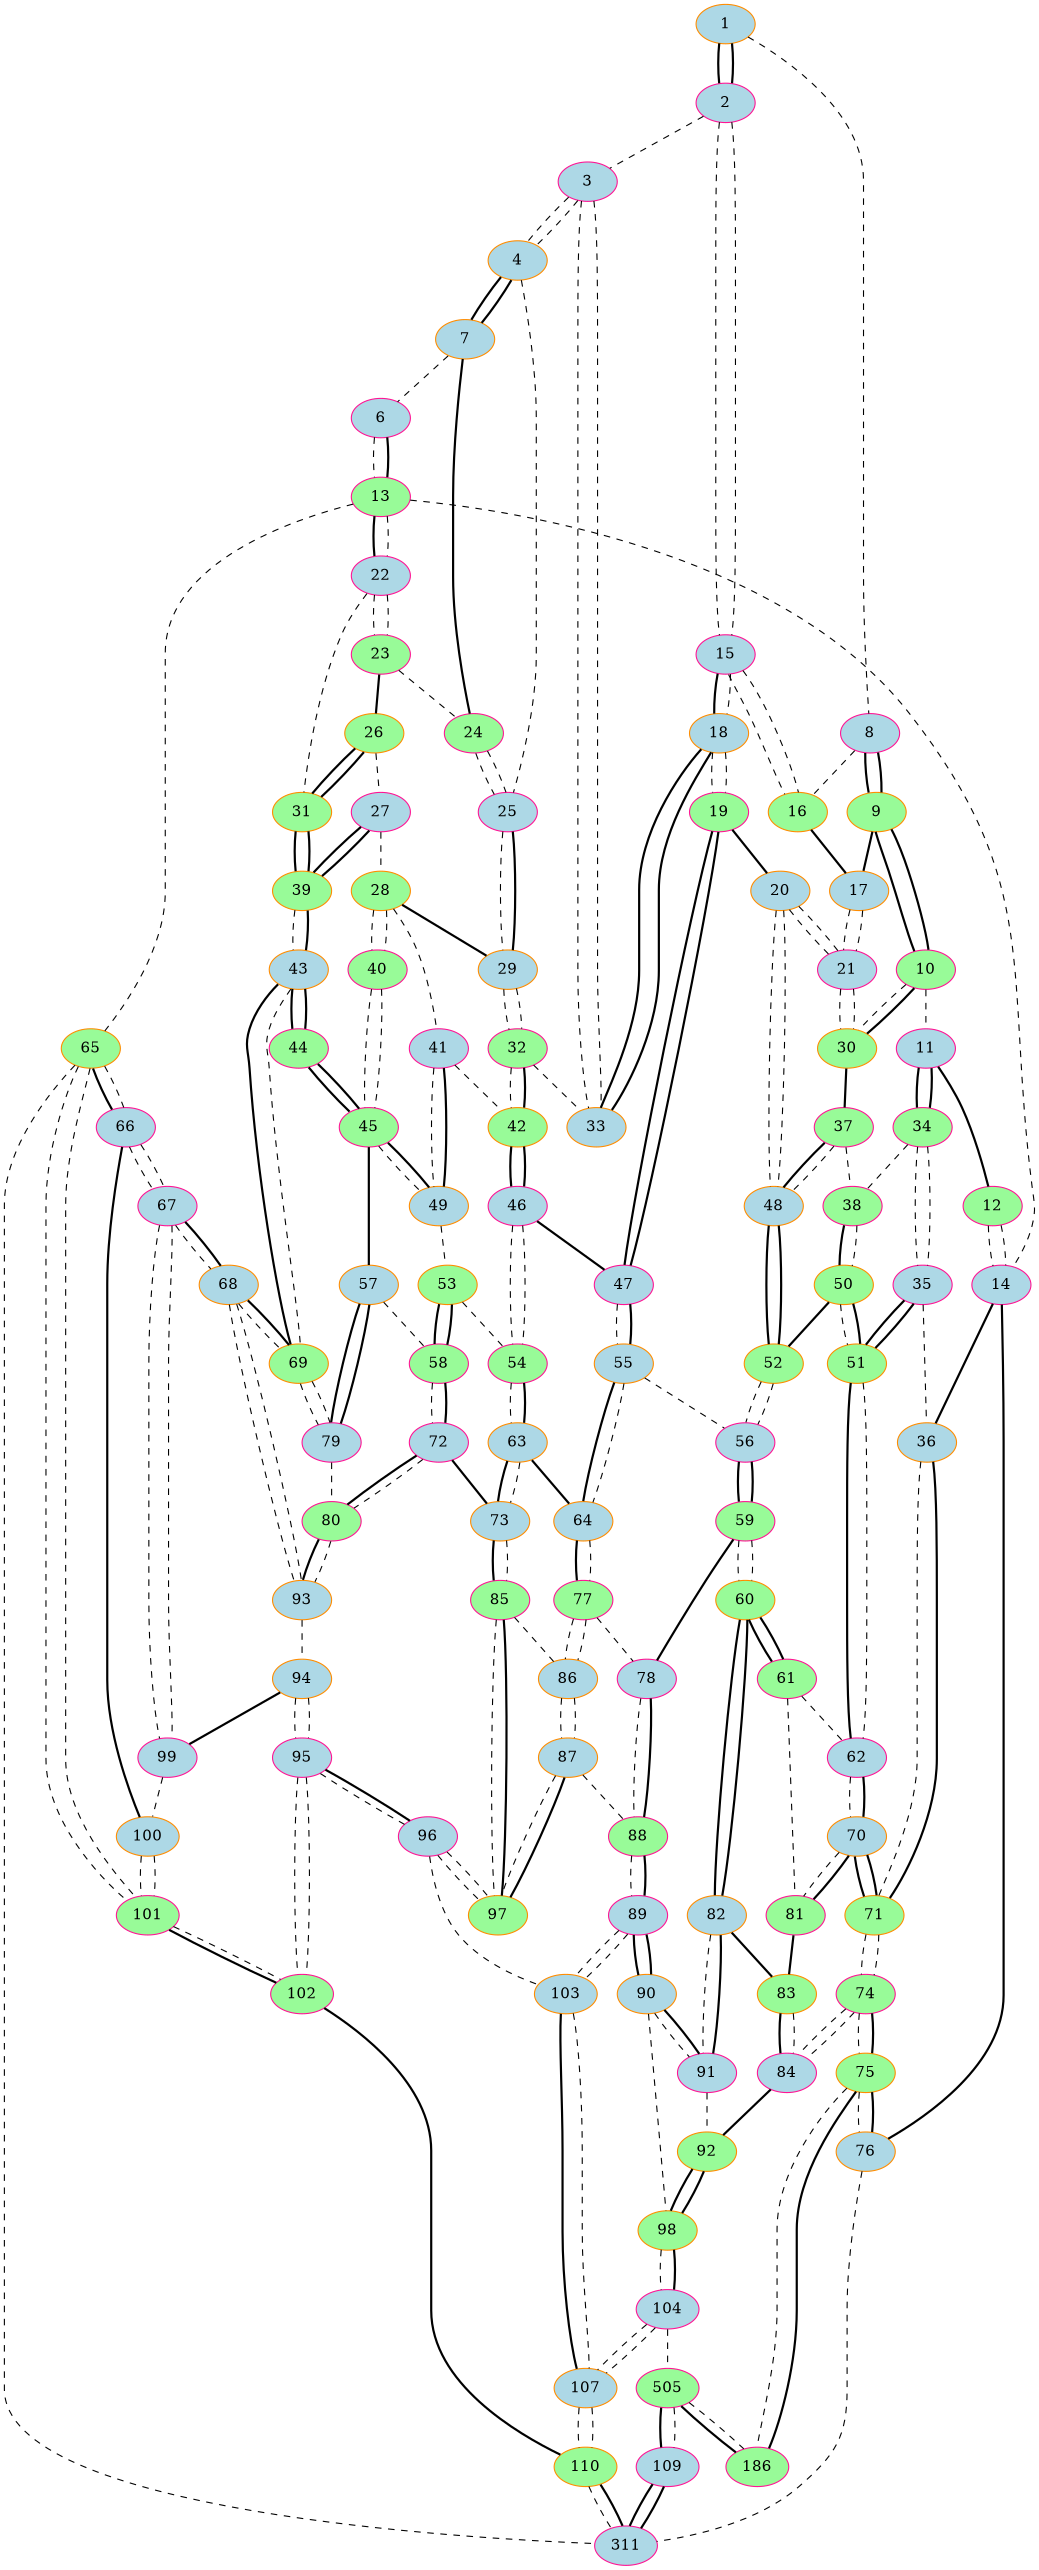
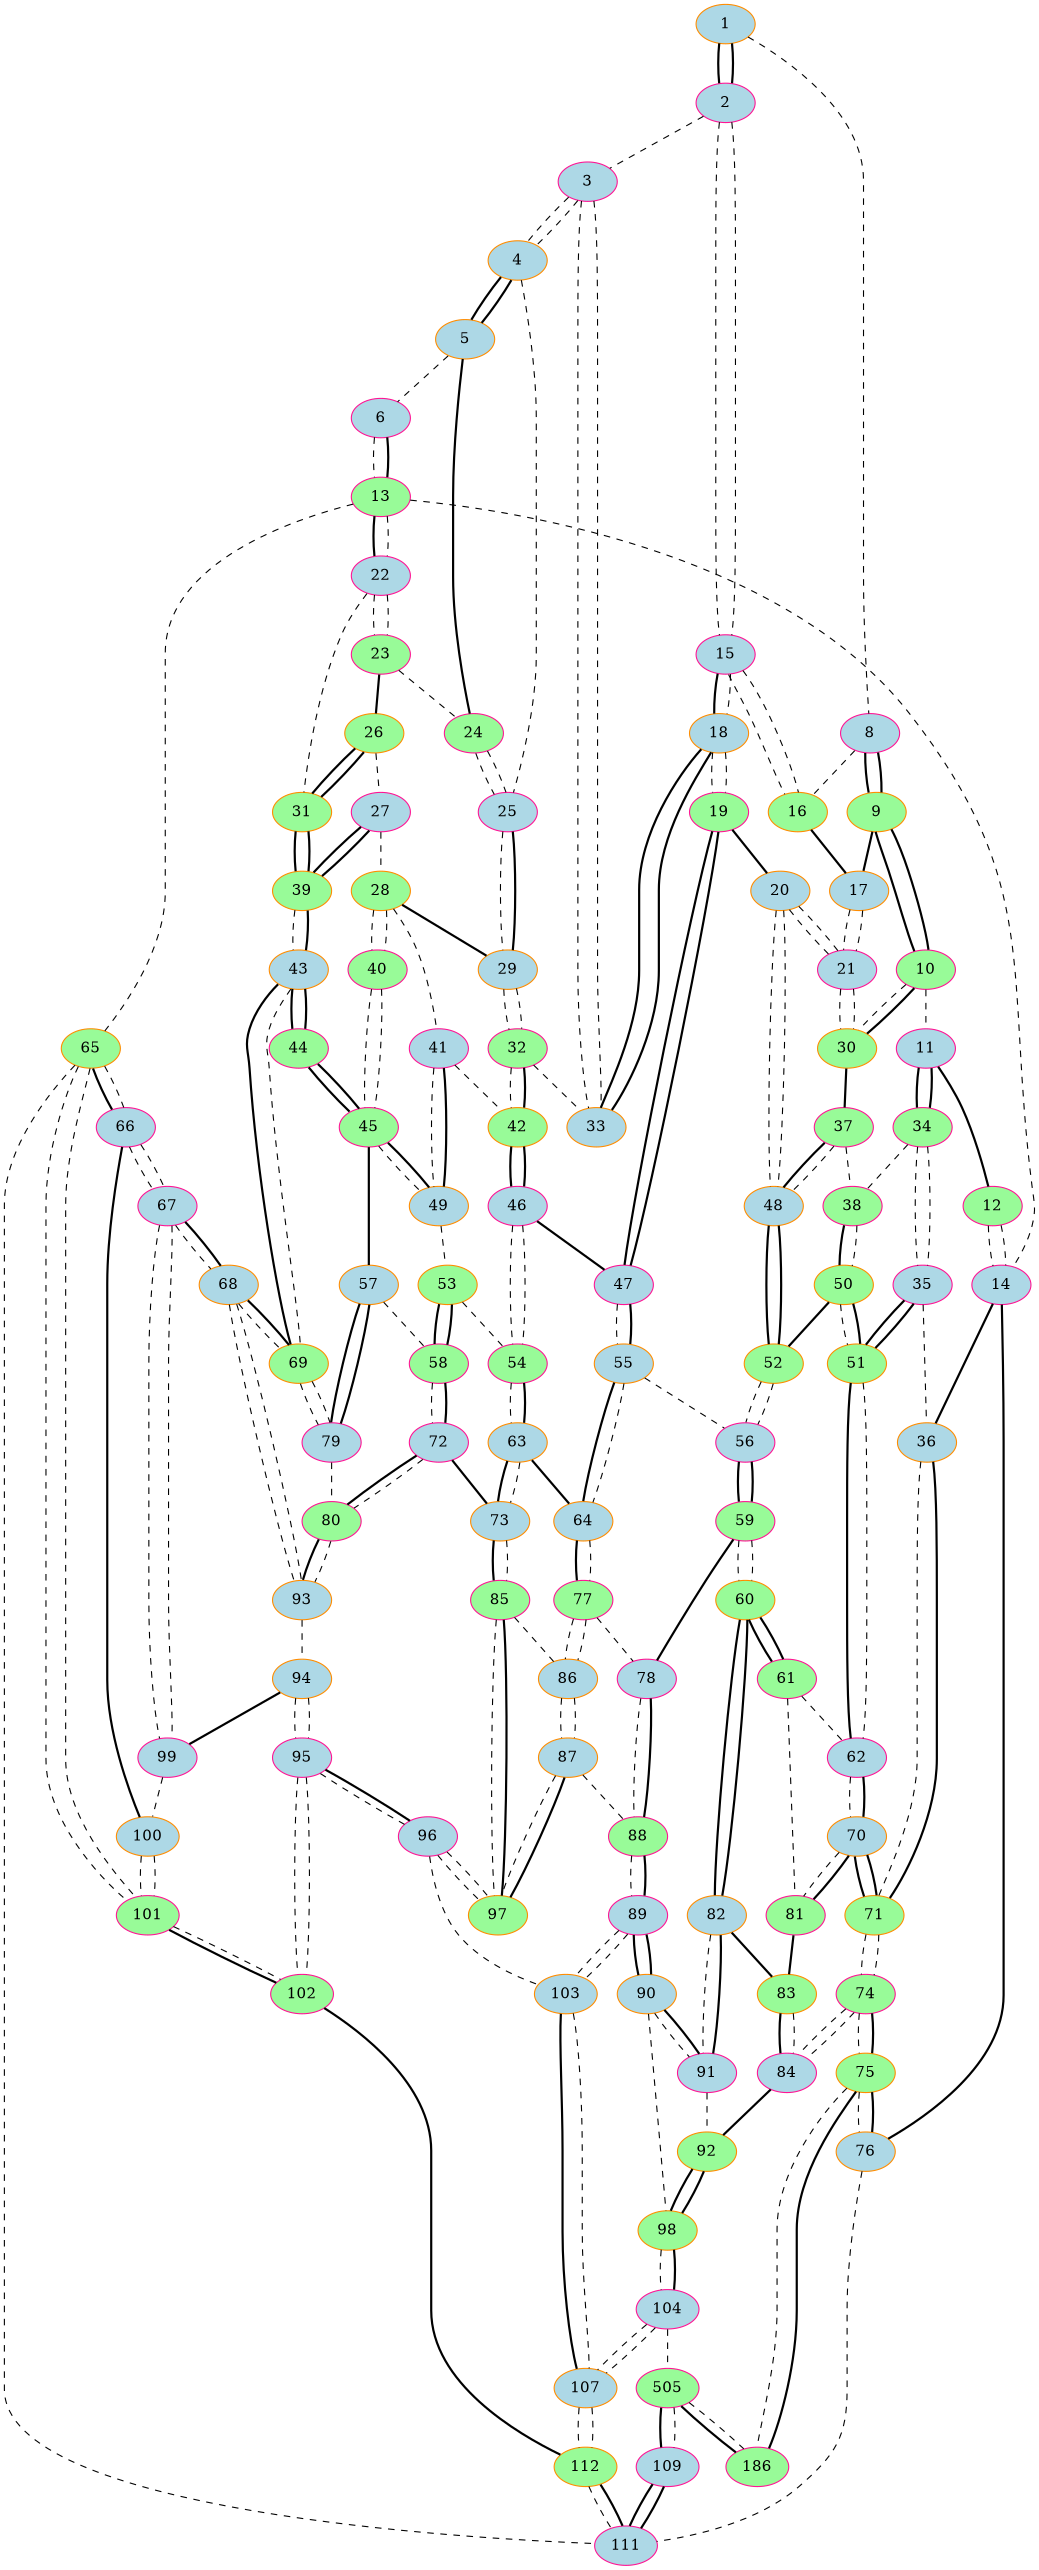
node "7": label "7" -> "5"
node "110": label "110" -> "112"
node "311": label "311" -> "111"
